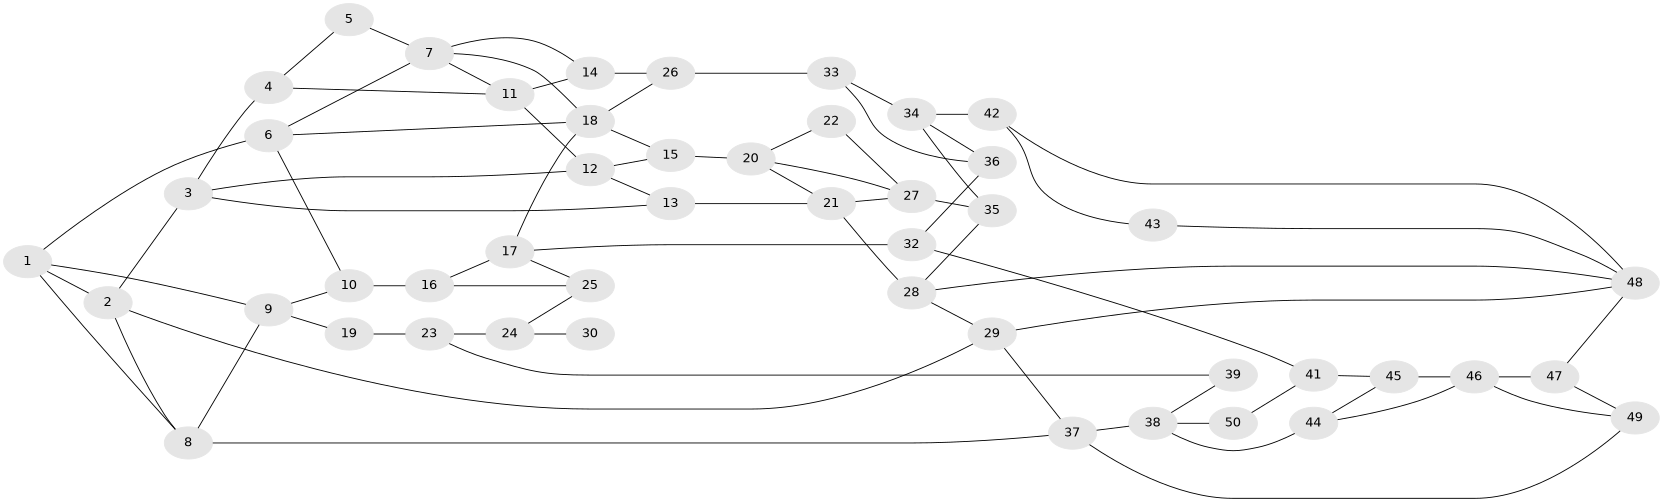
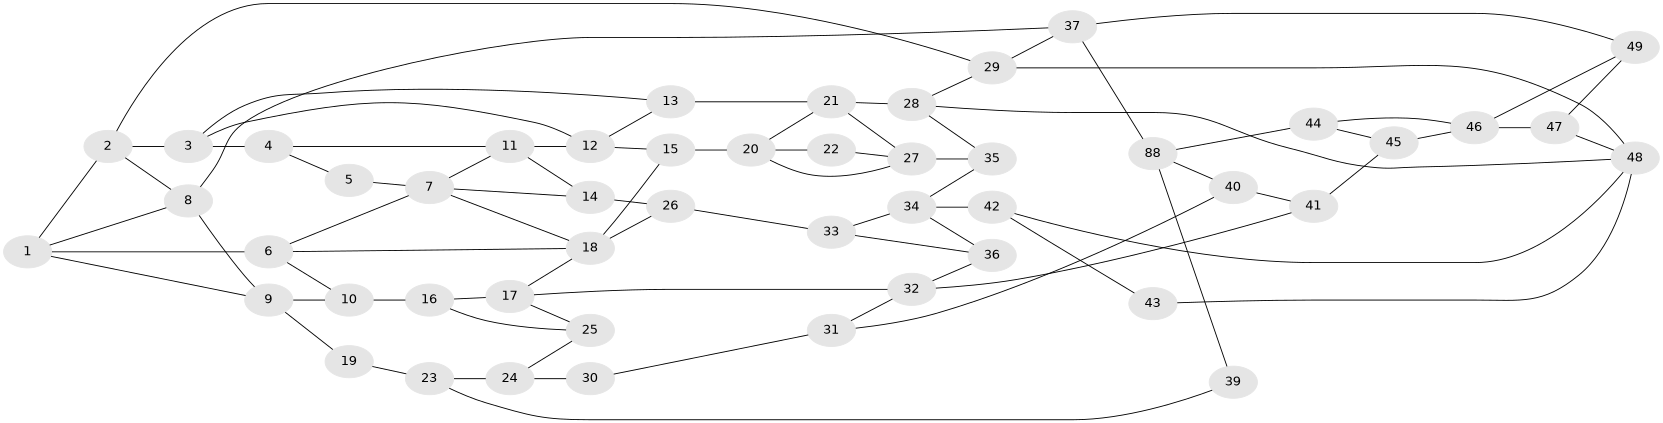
node "31": added
node "38": label "38" -> "88"
node "50": label "50" -> "40"
